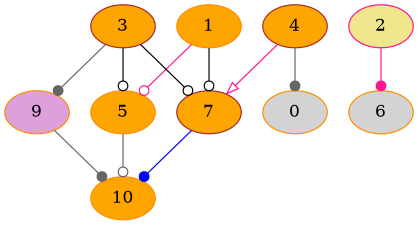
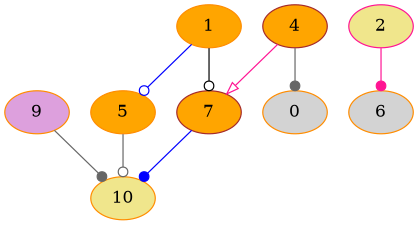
node "3": removed
edge "1" -> "5": color deeppink -> blue
node "10": fillcolor orange -> khaki
